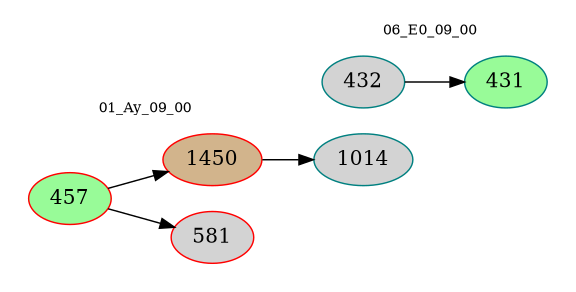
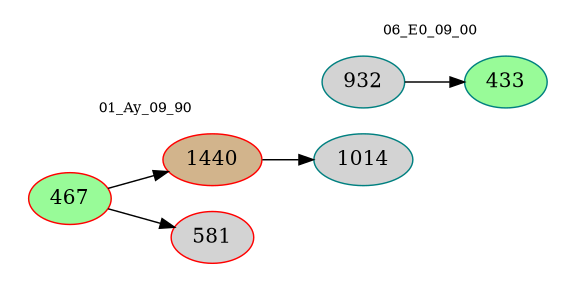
node "432": label "432" -> "932"
node "431": label "431" -> "433"
cluster "01_Ay_09_00": label "01_Ay_09_00" -> "01_Ay_09_90"
node "1450": label "1450" -> "1440"
node "457": label "457" -> "467"
